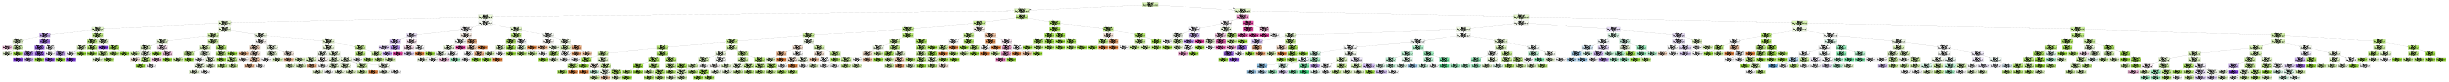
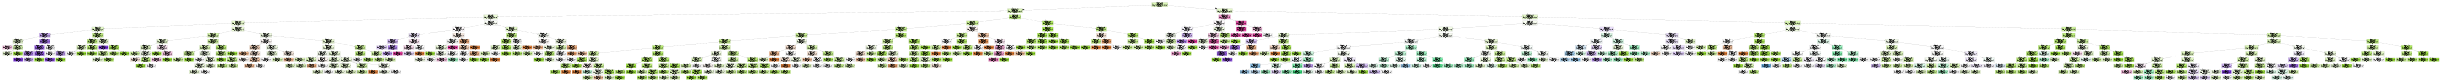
node "gini = 0.0 samples = 4 value = [0, 0, 0, 0, 4, 0] class = DL": removed
